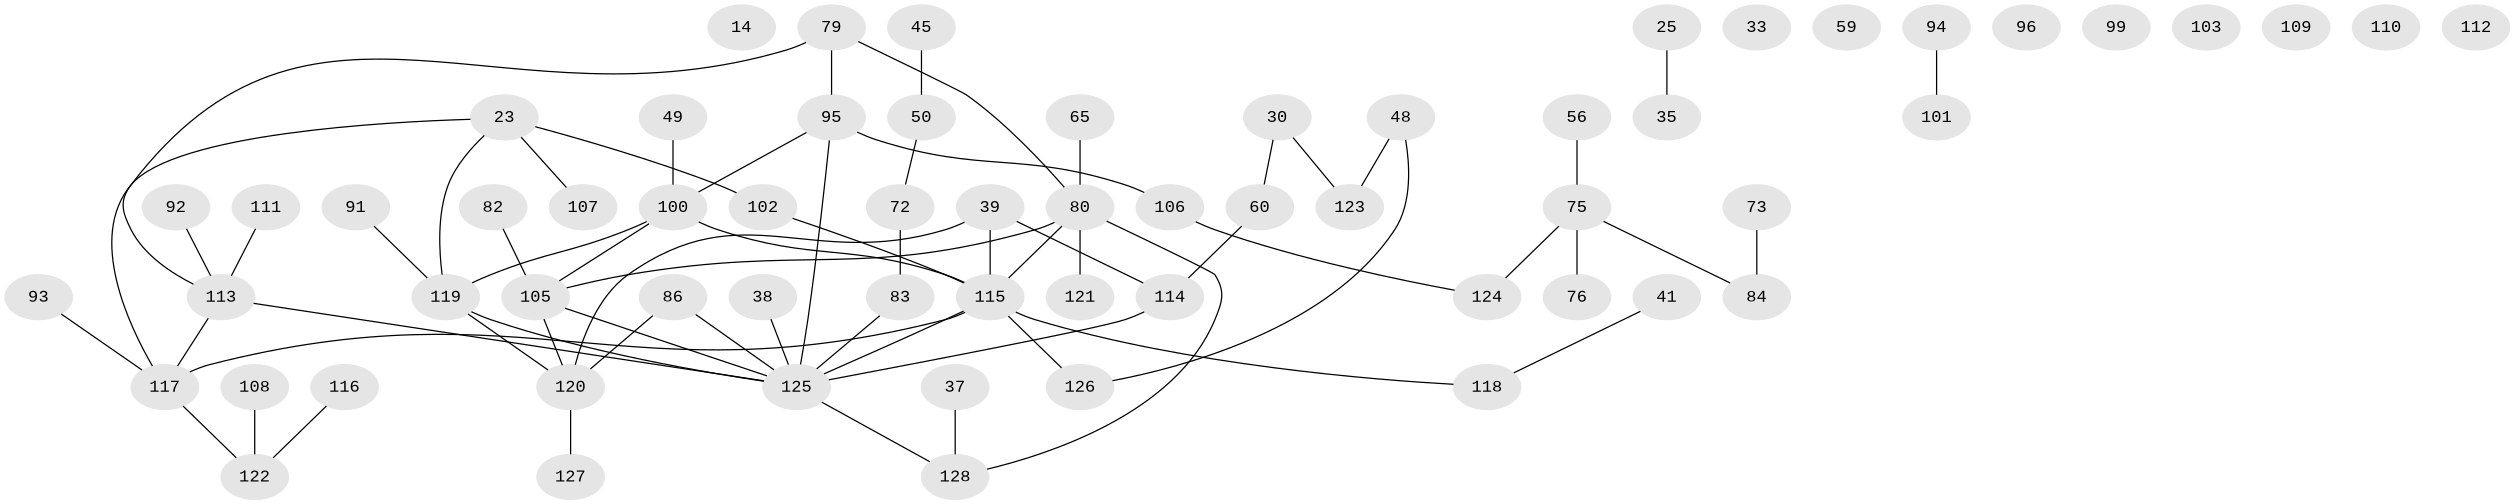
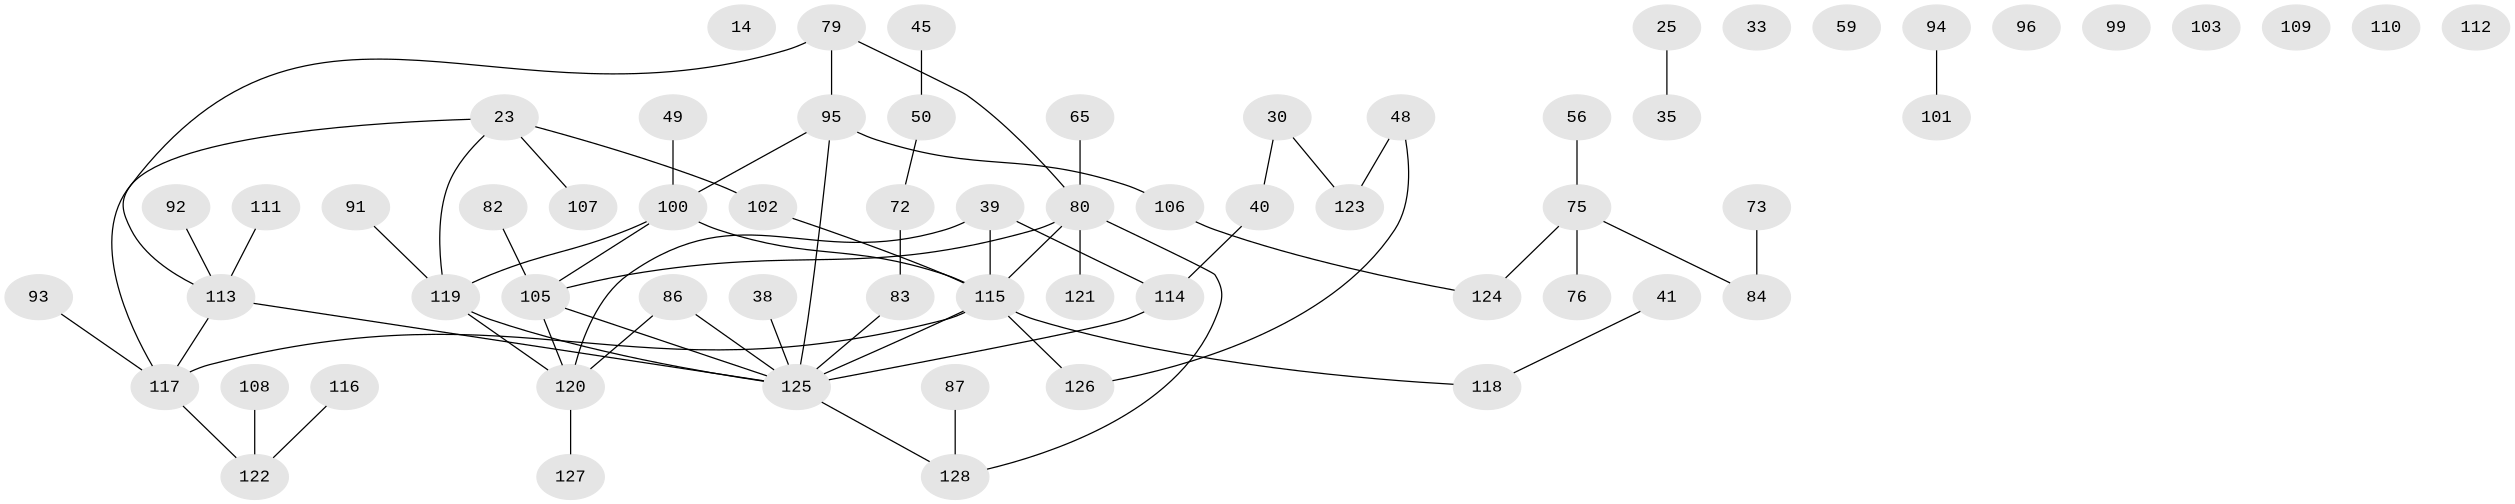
node "60": label "60" -> "40"
node "37": label "37" -> "87"
